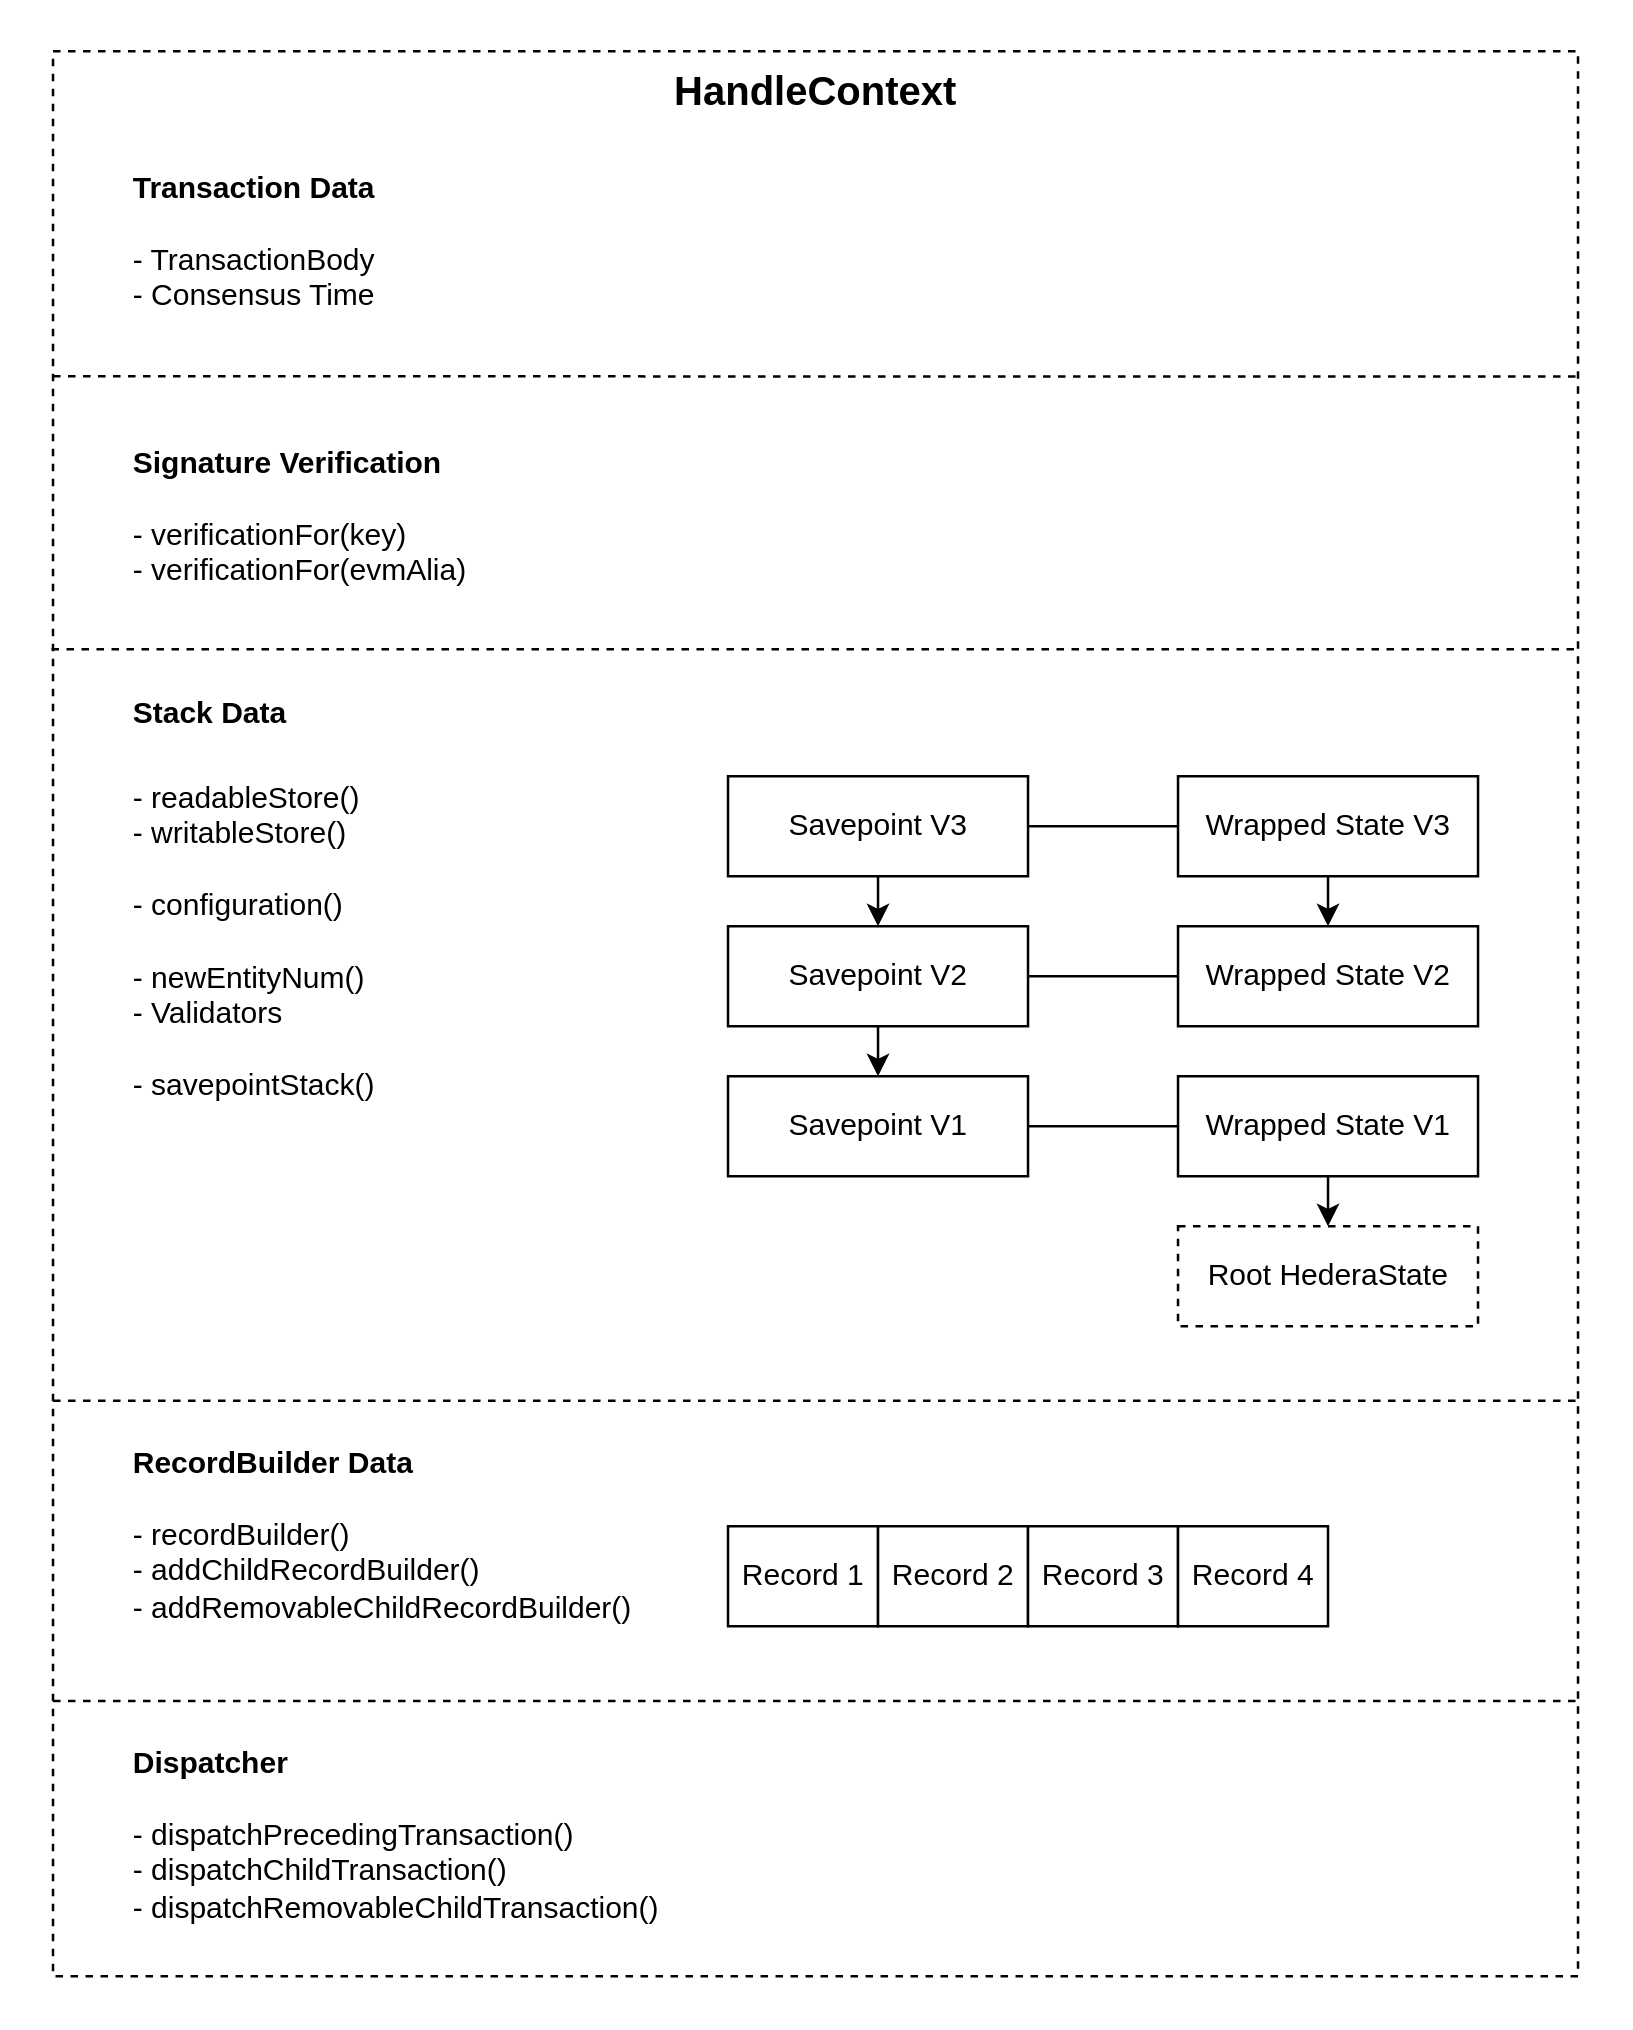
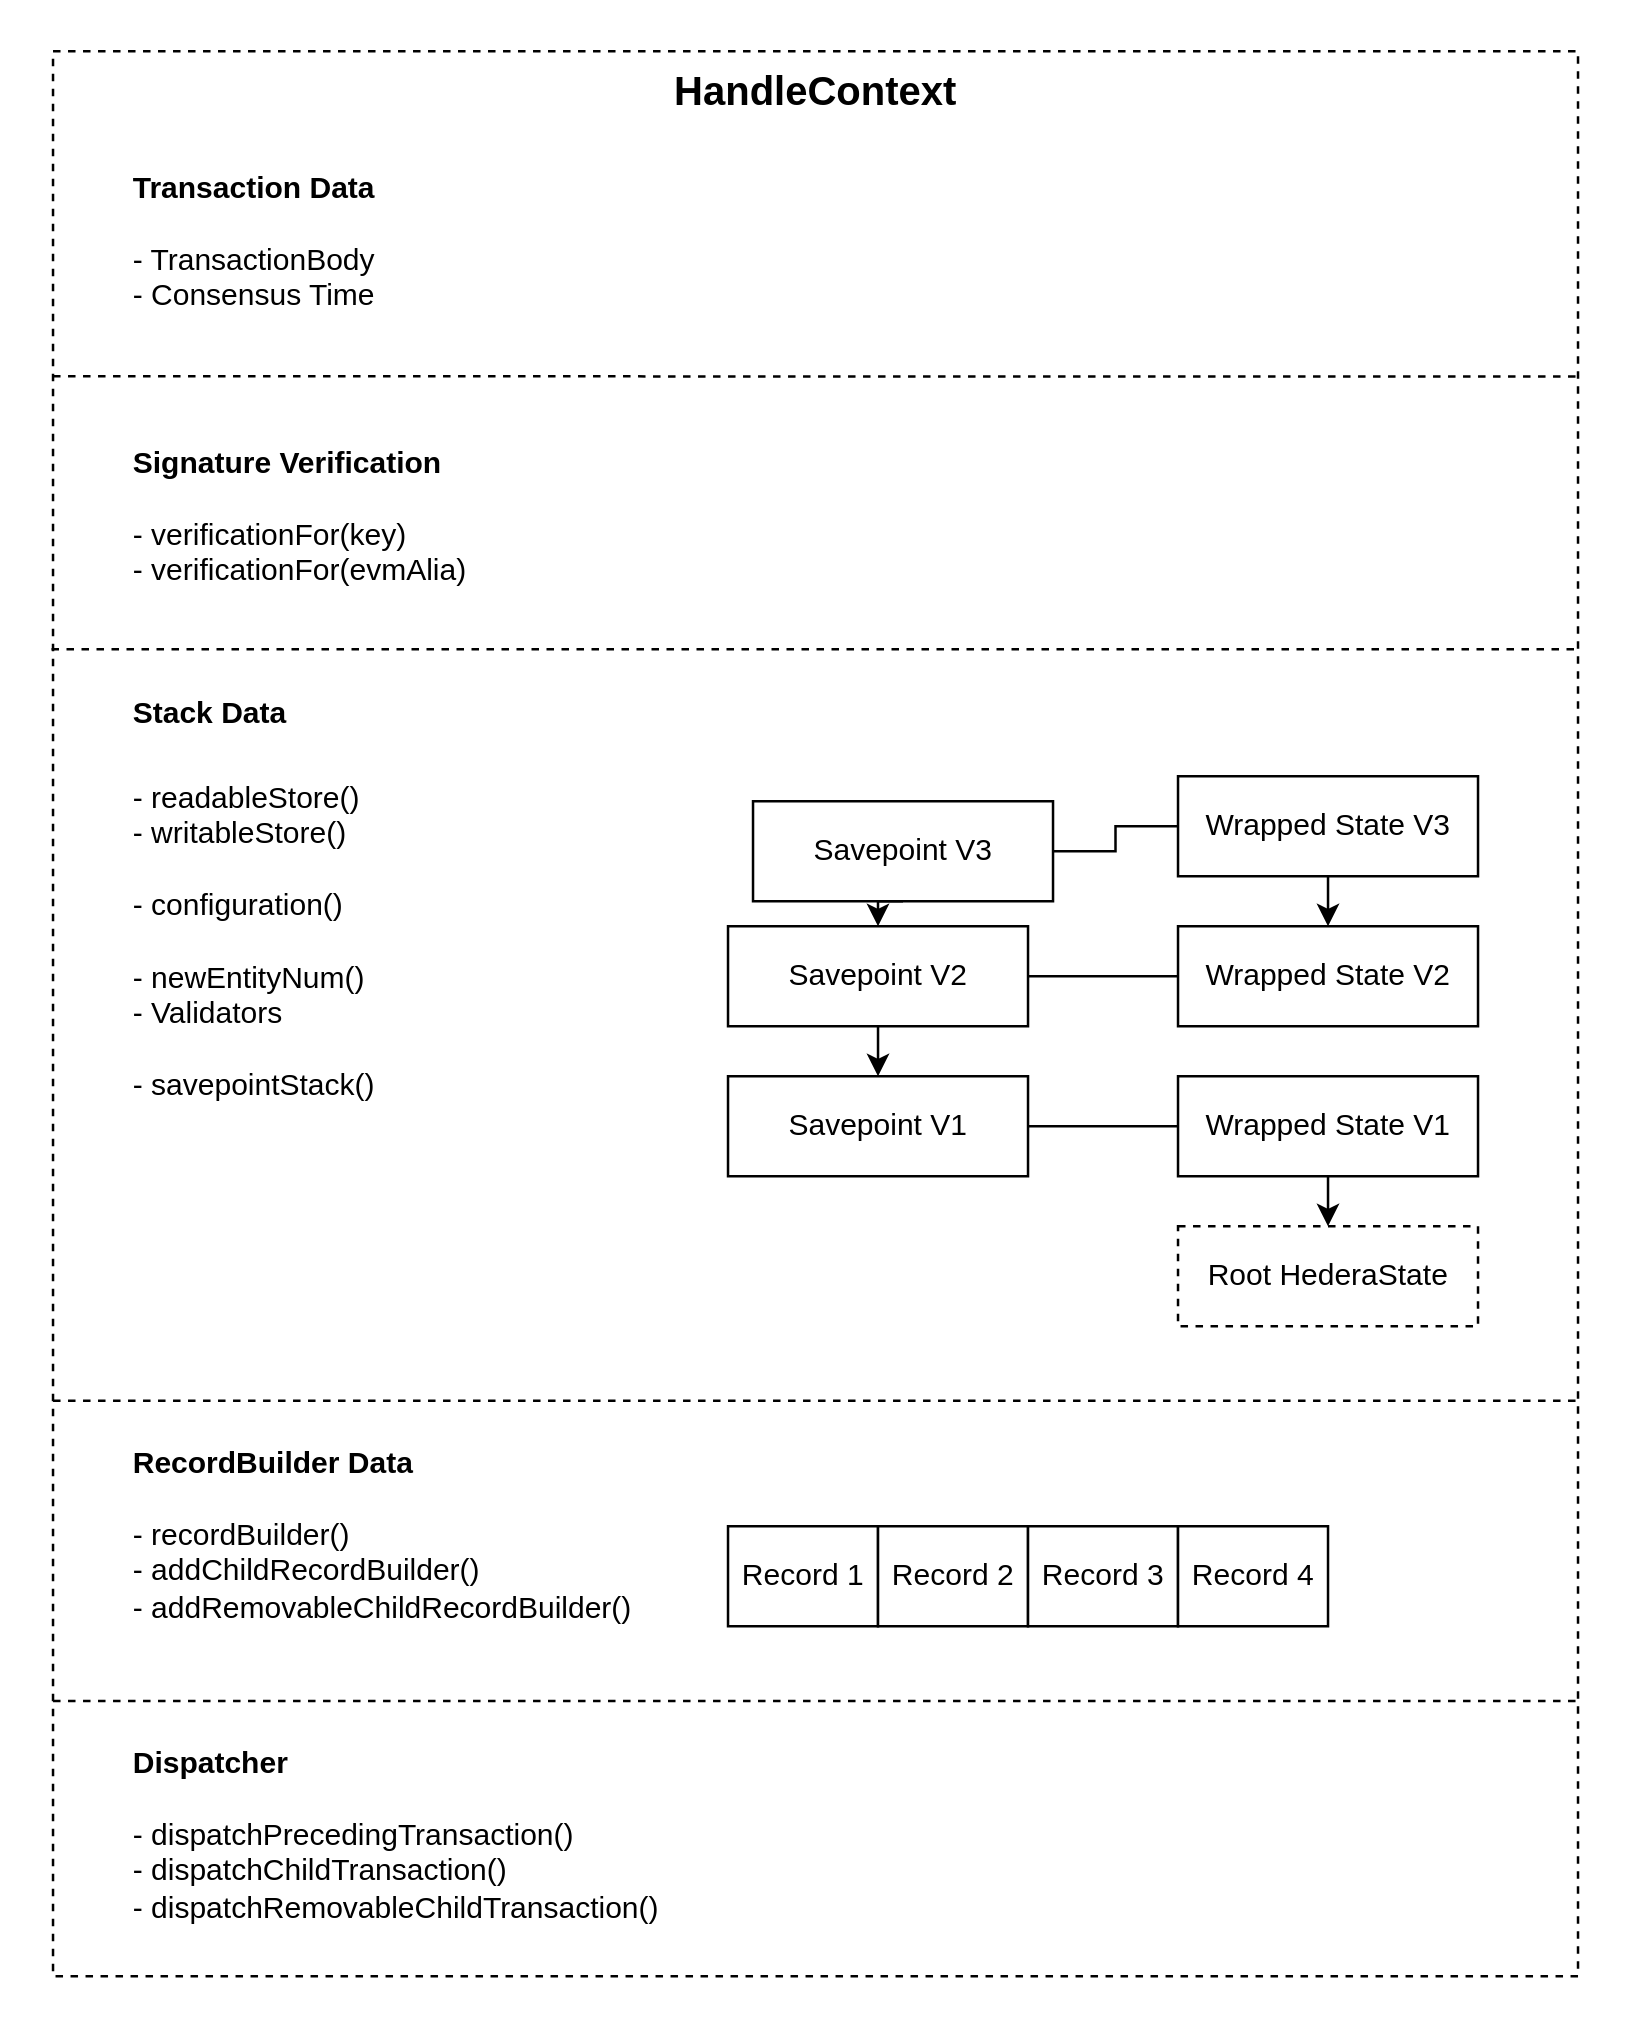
node "Savepoint V3": moved (878, 826) -> (903, 851)
